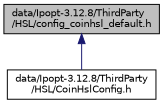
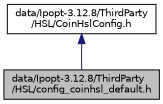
edge "data/Ipopt-3.12.8/ThirdParty /HSL/CoinHslConfig.h" -> "data/Ipopt-3.12.8/ThirdParty /HSL/config_coinhsl_default.h": reversed
